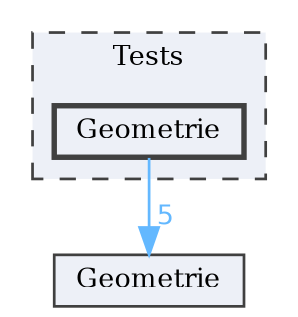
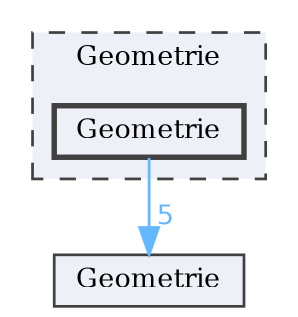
cluster "Tests": label "Tests" -> "Geometrie"
